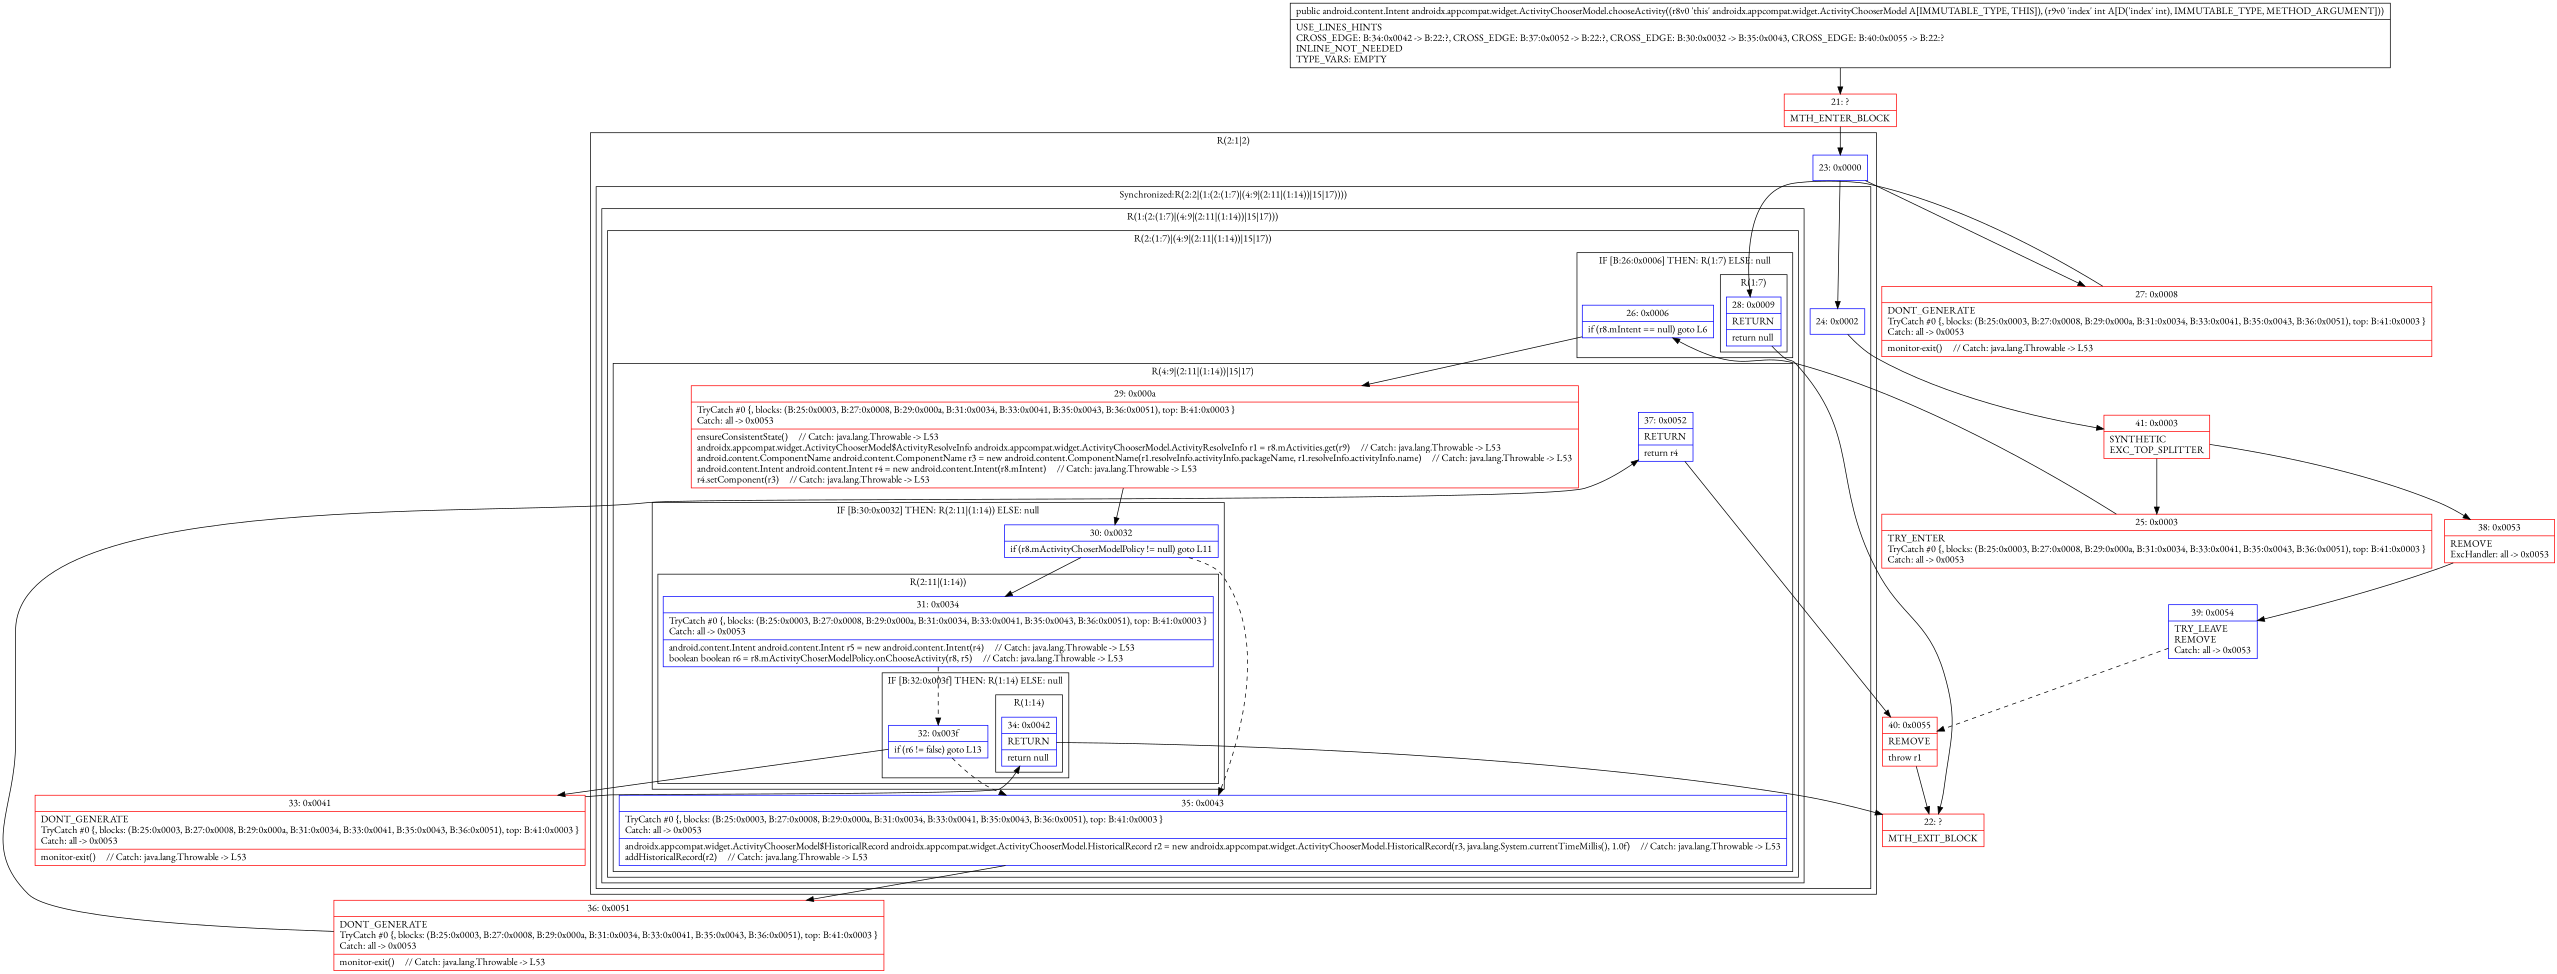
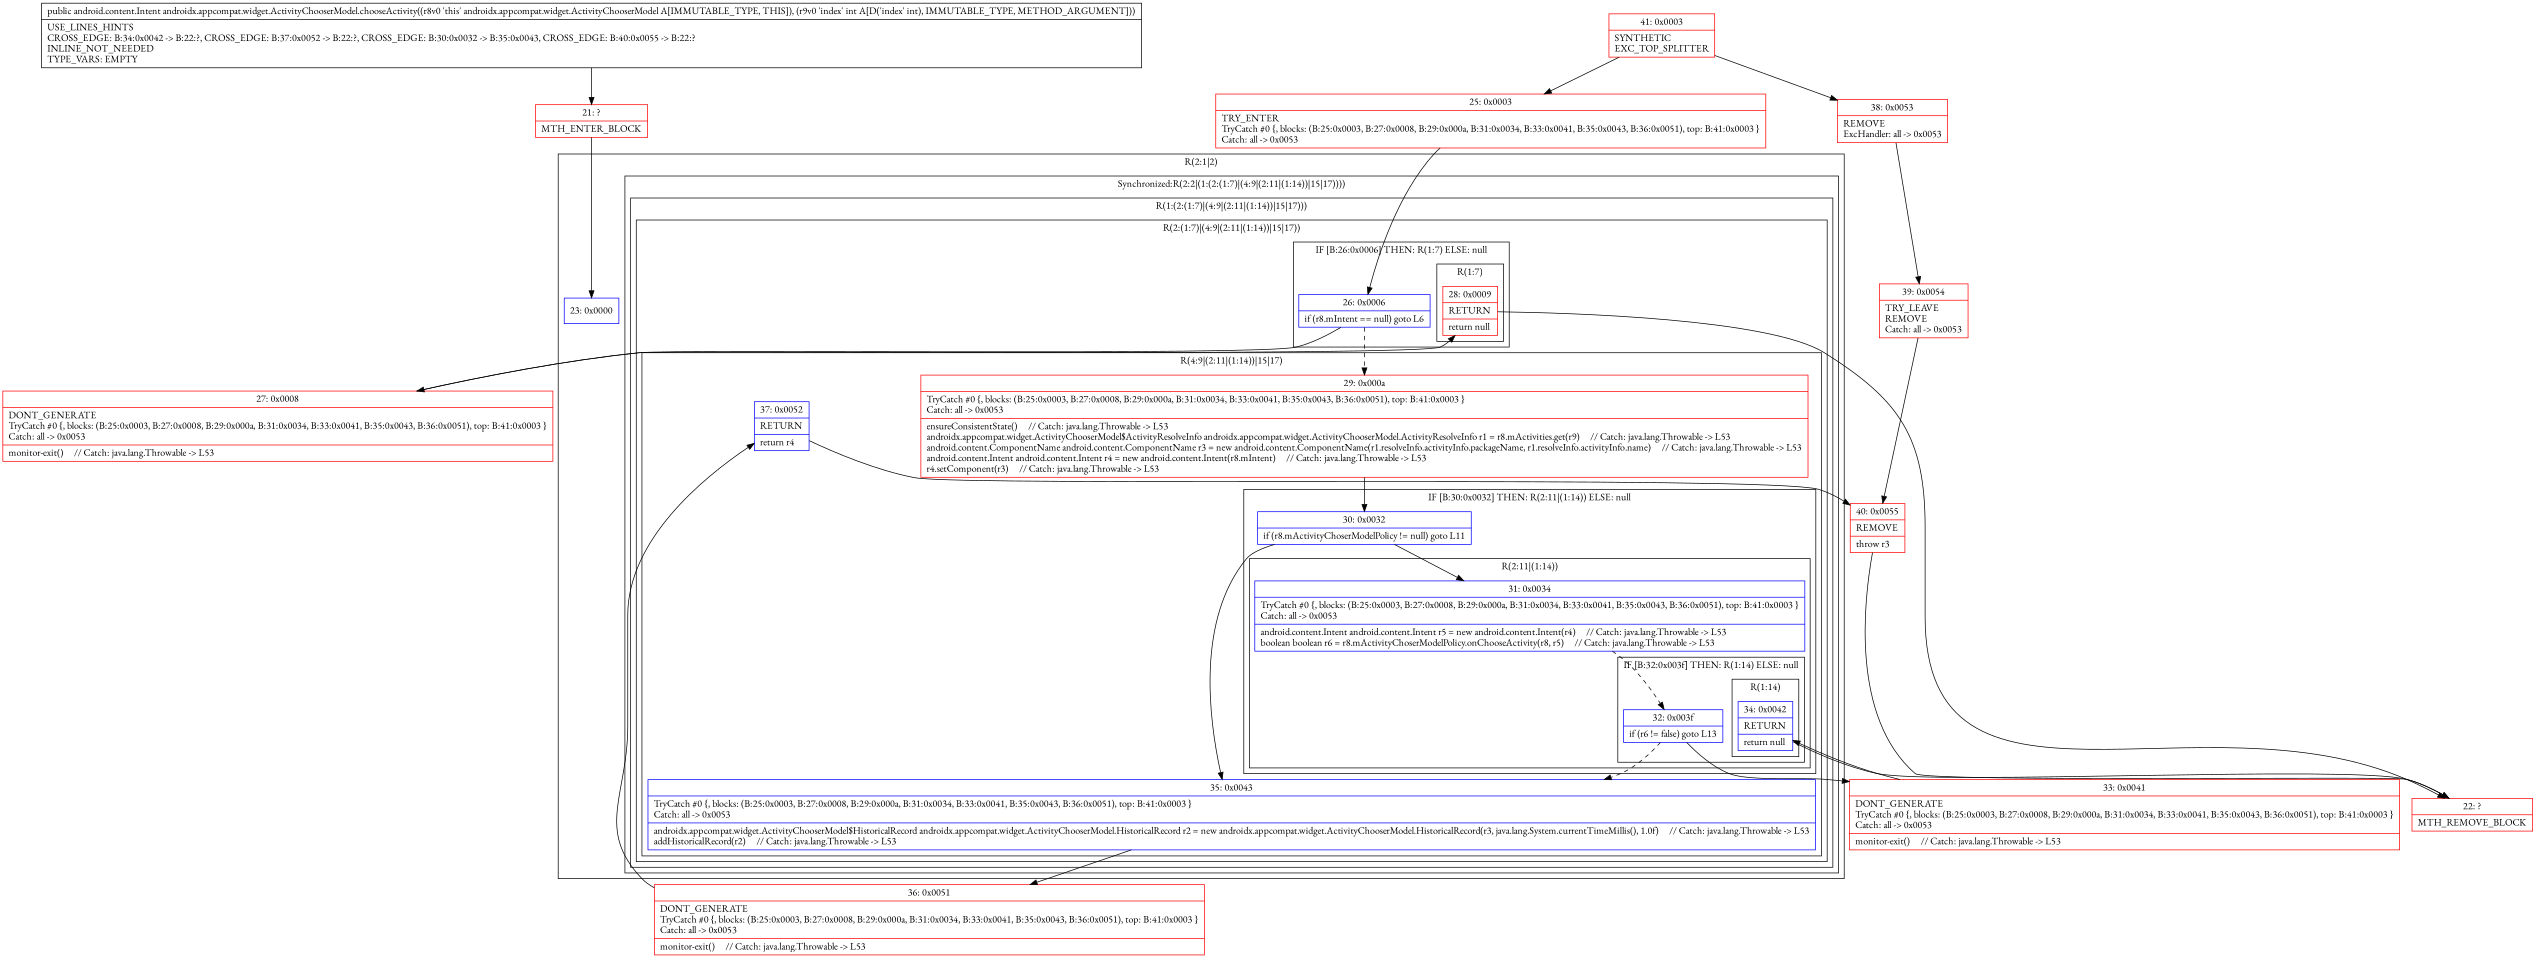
edge "23: 0x0000" -> "27: 0x0008": now "26: 0x0006" -> "27: 0x0008"
node "28: 0x0009": color blue -> red
node "24: 0x0002": removed
edge "26: 0x0006" -> "29: 0x000a": style solid -> dashed
node "39: 0x0054": color blue -> red
edge "30: 0x0032" -> "35: 0x0043": style dashed -> solid
edge "39: 0x0054" -> "40: 0x0055": style dashed -> solid
node "40: 0x0055": text "throw r1" -> "throw r3"
node "22: ?": text "MTH_EXIT_BLOCK" -> "MTH_REMOVE_BLOCK"
